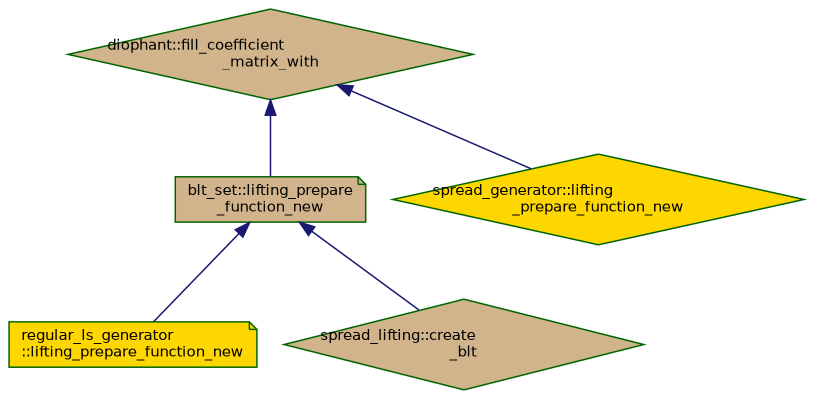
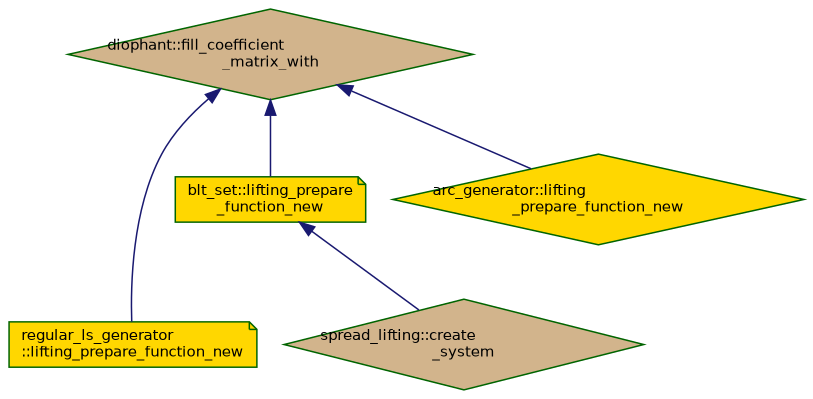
node "blt_set::lifting_prepare _function_new": fillcolor tan -> gold
node "spread_generator::lifting _prepare_function_new": label "spread_generator::lifting _prepare_function_new" -> "arc_generator::lifting _prepare_function_new"
edge "regular_ls_generator ::lifting_prepare_function_new" -> "blt_set::lifting_prepare _function_new": now "regular_ls_generator ::lifting_prepare_function_new" -> "diophant::fill_coefficient _matrix_with"
node "spread_lifting::create _blt": label "spread_lifting::create _blt" -> "spread_lifting::create _system"
